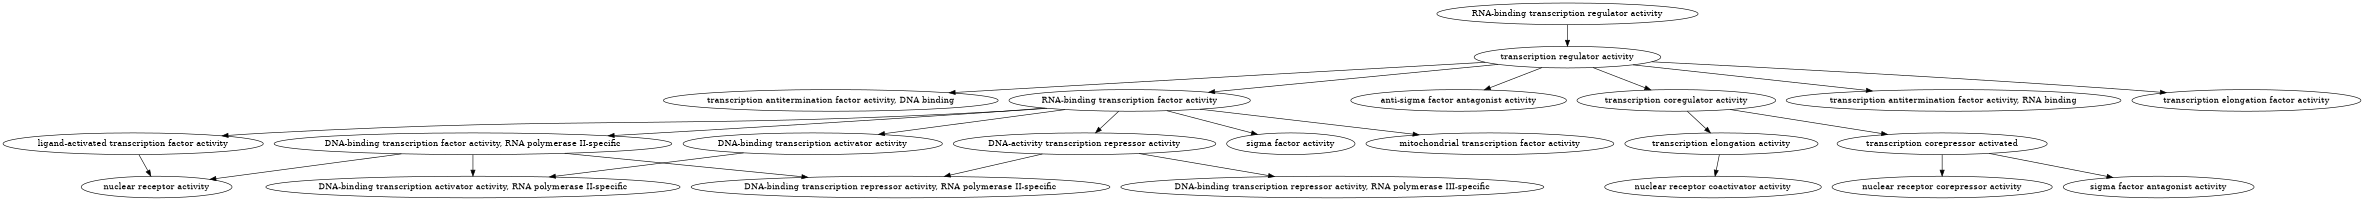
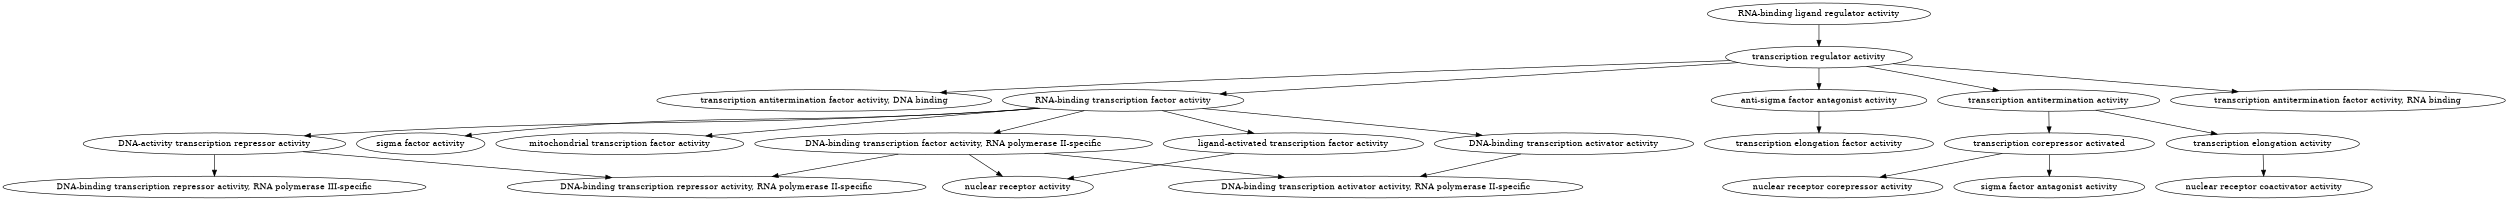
node "RNA-binding transcription regulator activity": label "RNA-binding transcription regulator activity" -> "RNA-binding ligand regulator activity"
edge "transcription regulator activity" -> "transcription elongation factor activity": now "anti-sigma factor antagonist activity" -> "transcription elongation factor activity"
node "transcription coregulator activity": label "transcription coregulator activity" -> "transcription antitermination activity"
